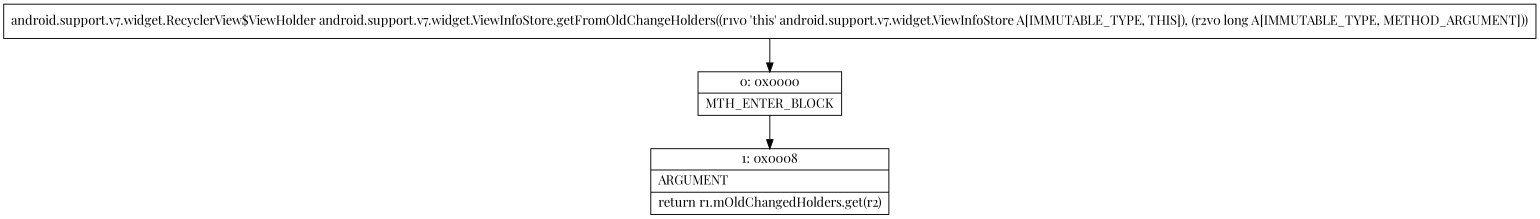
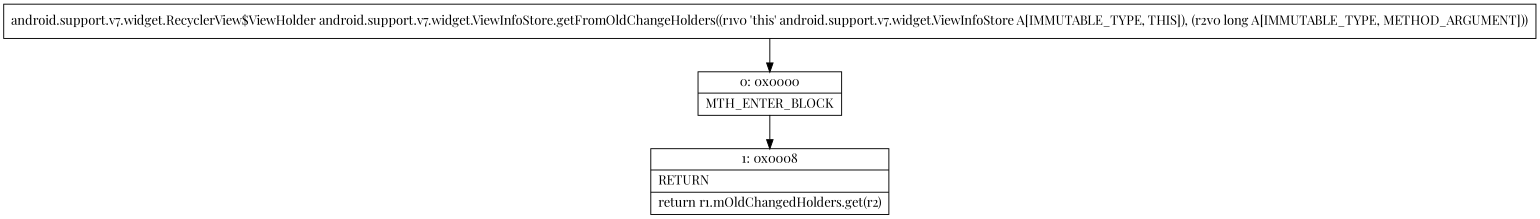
node "1: 0x0008": text "ARGUMENT" -> "RETURN"
